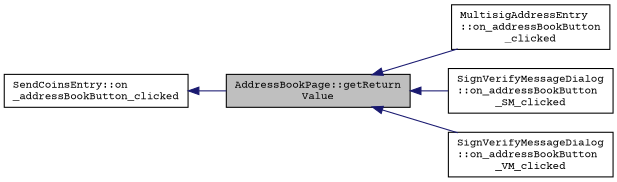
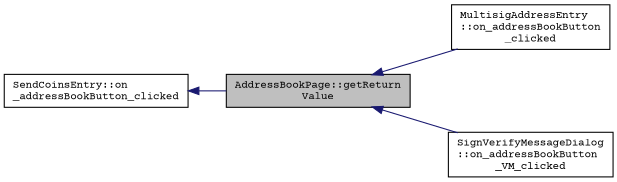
node "SignVerifyMessageDialog ::on_addressBookButton _SM_clicked": removed
